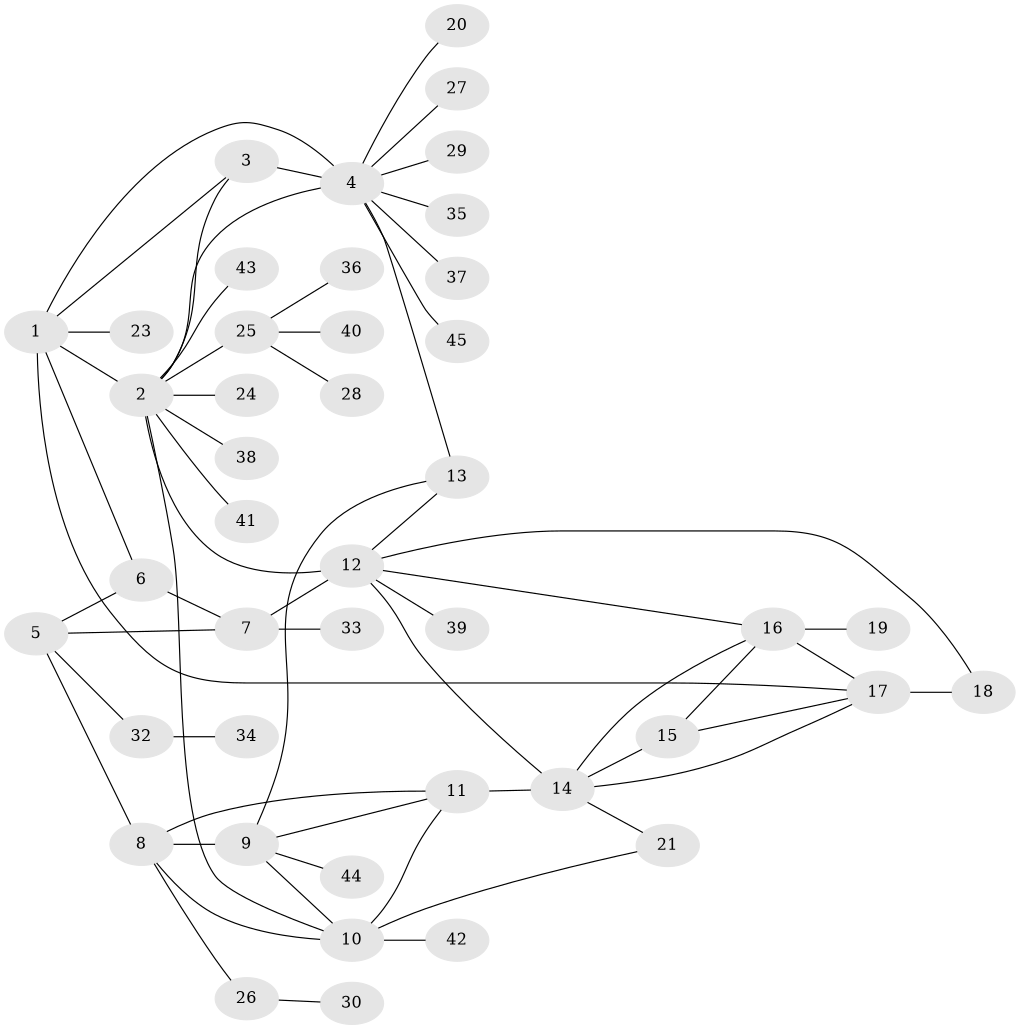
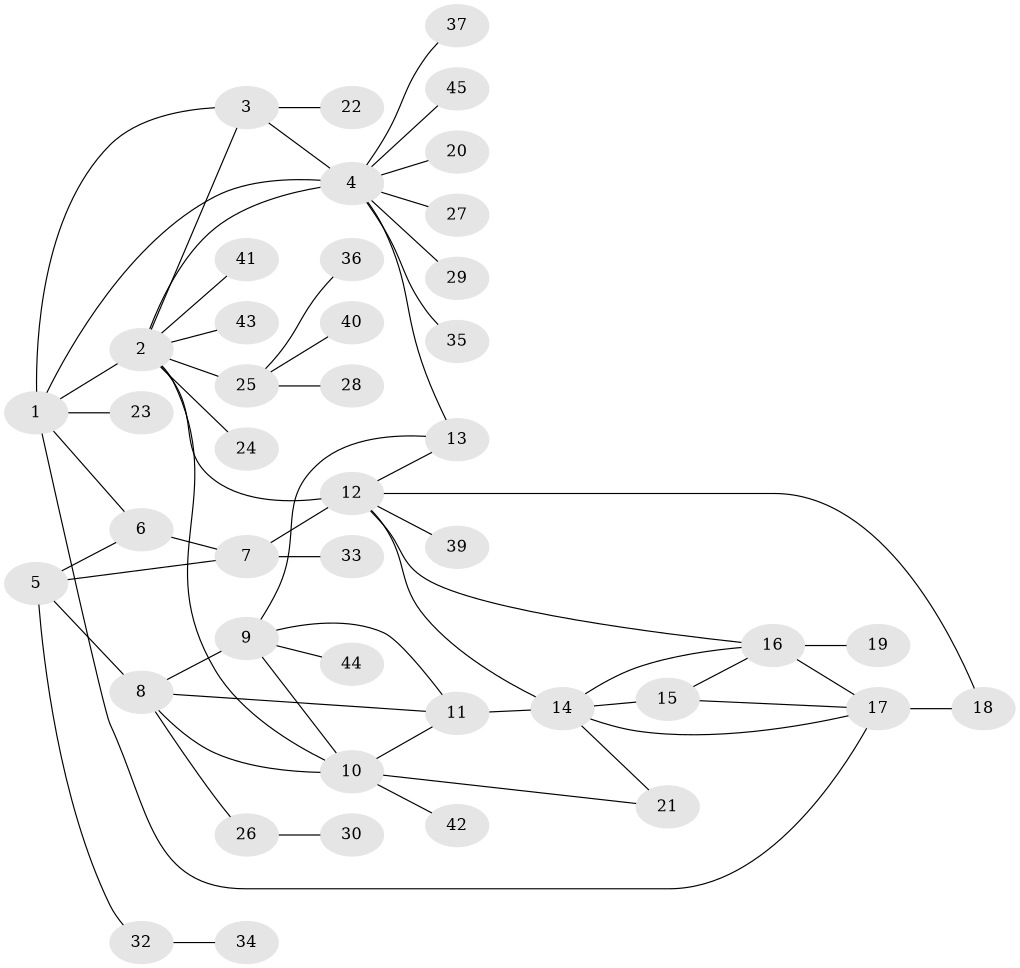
node "22": added
node "38": removed
